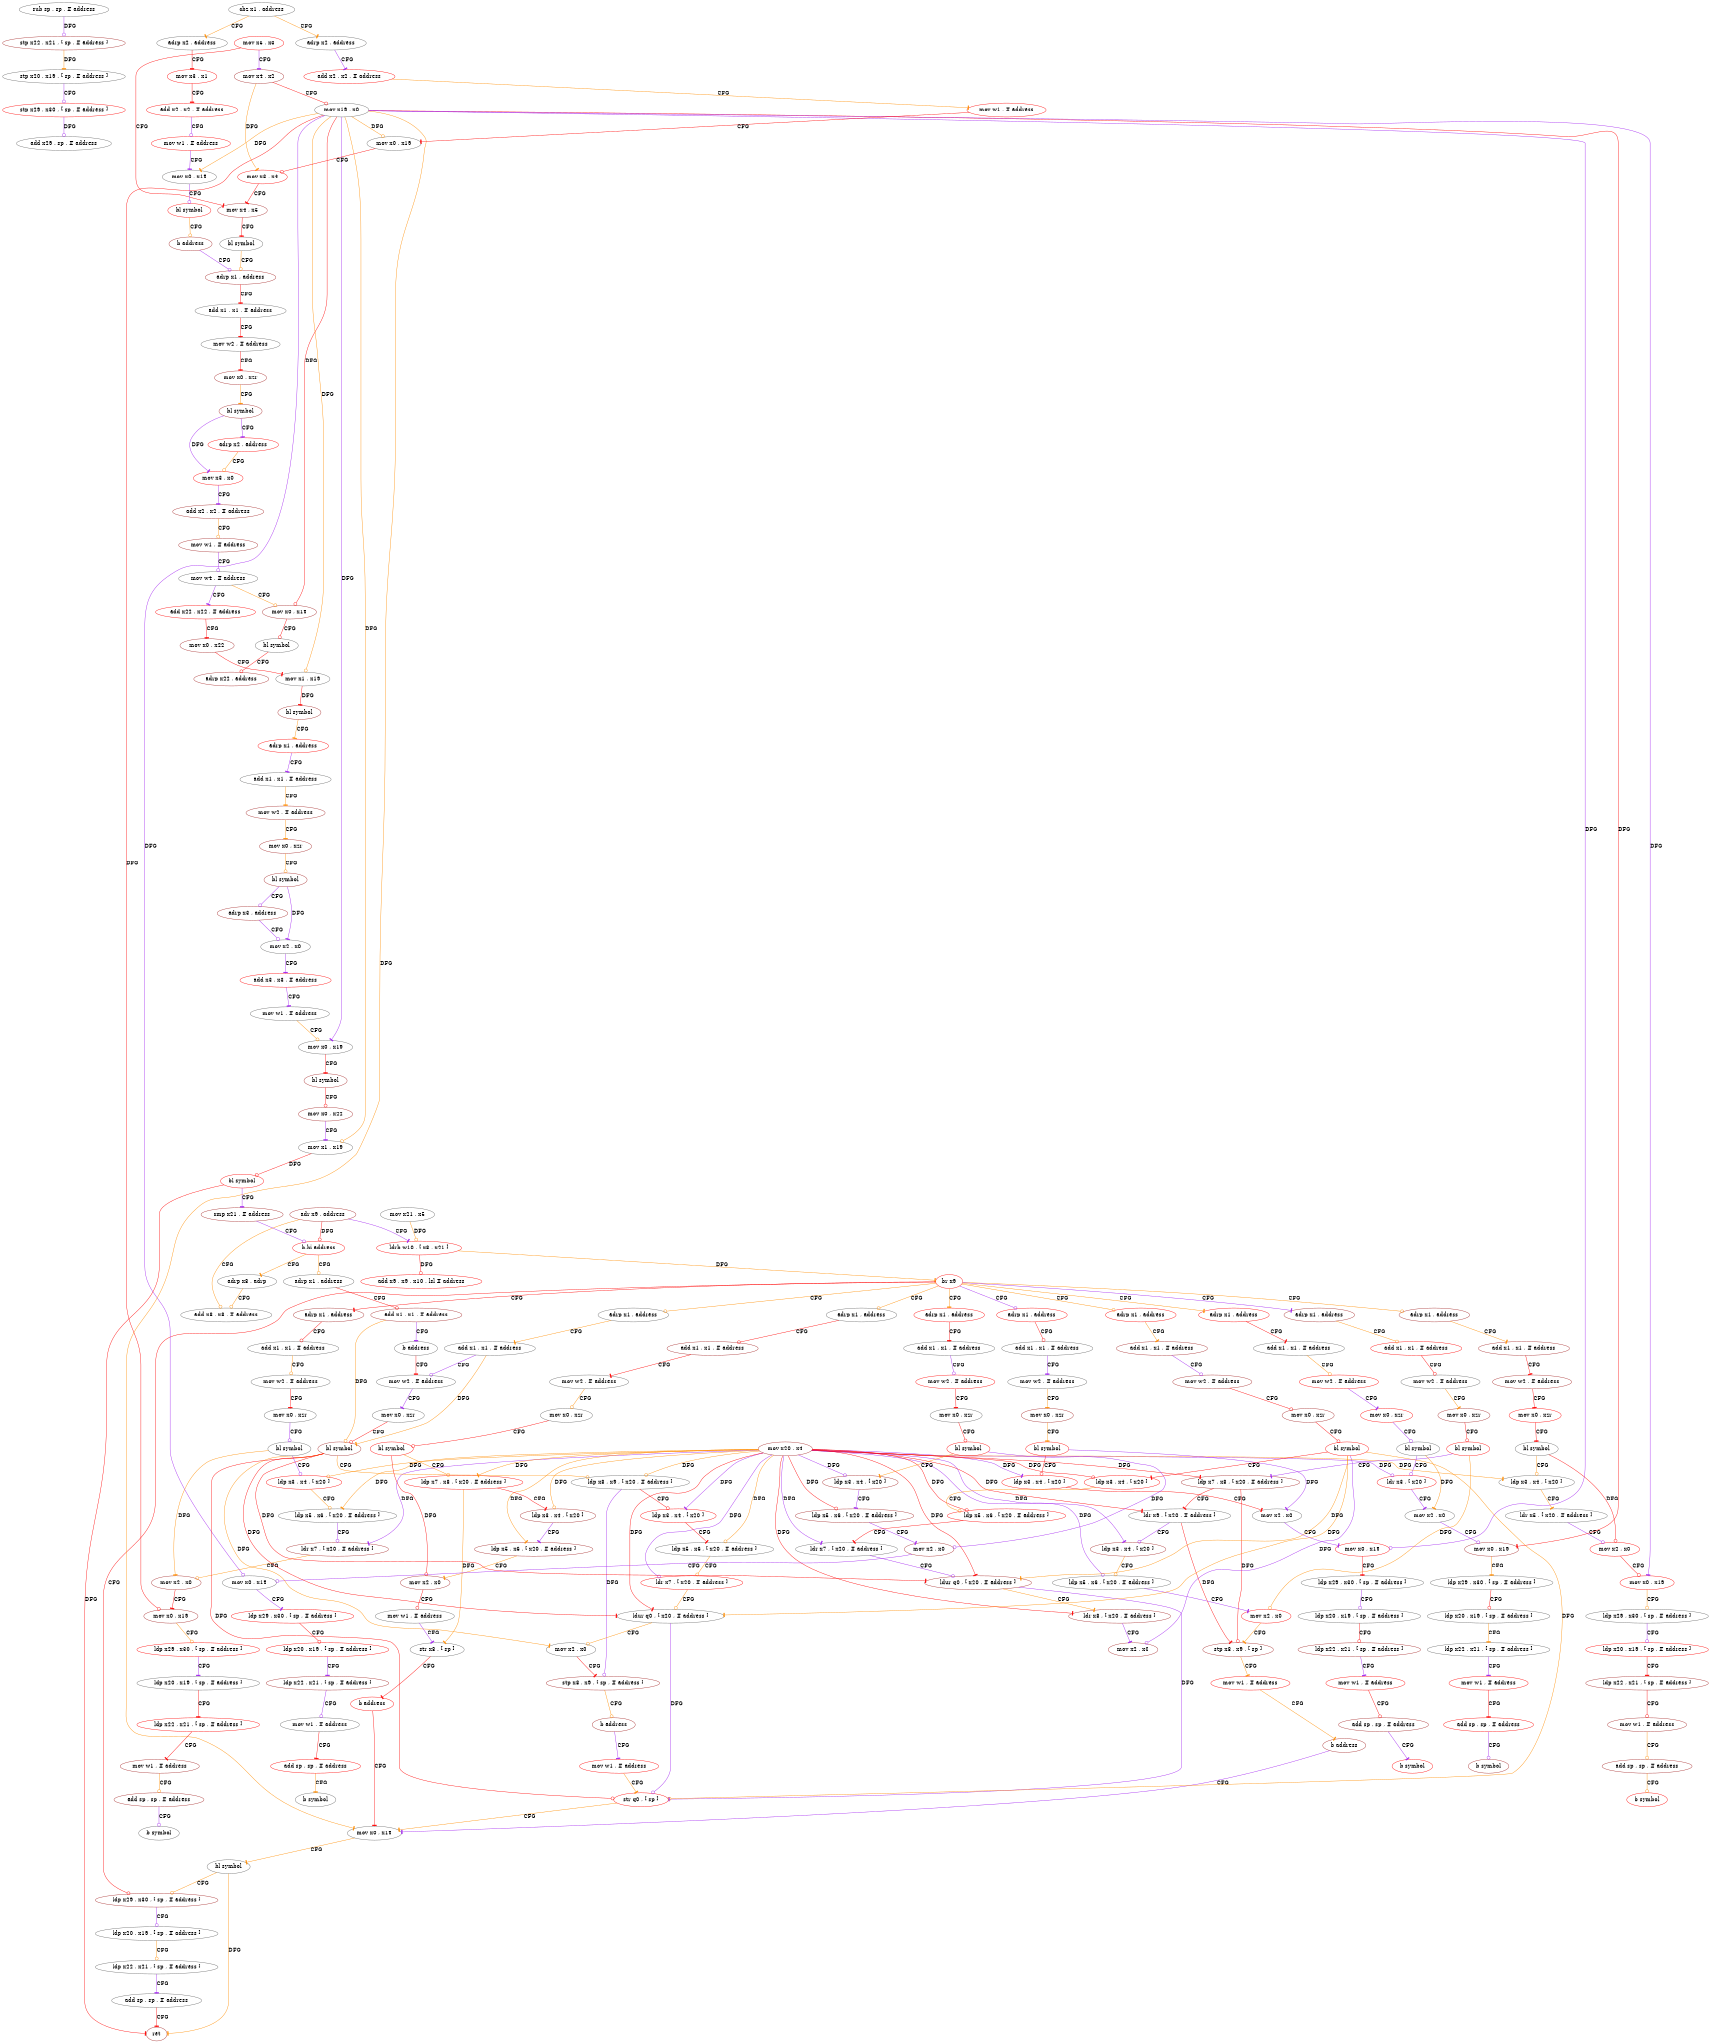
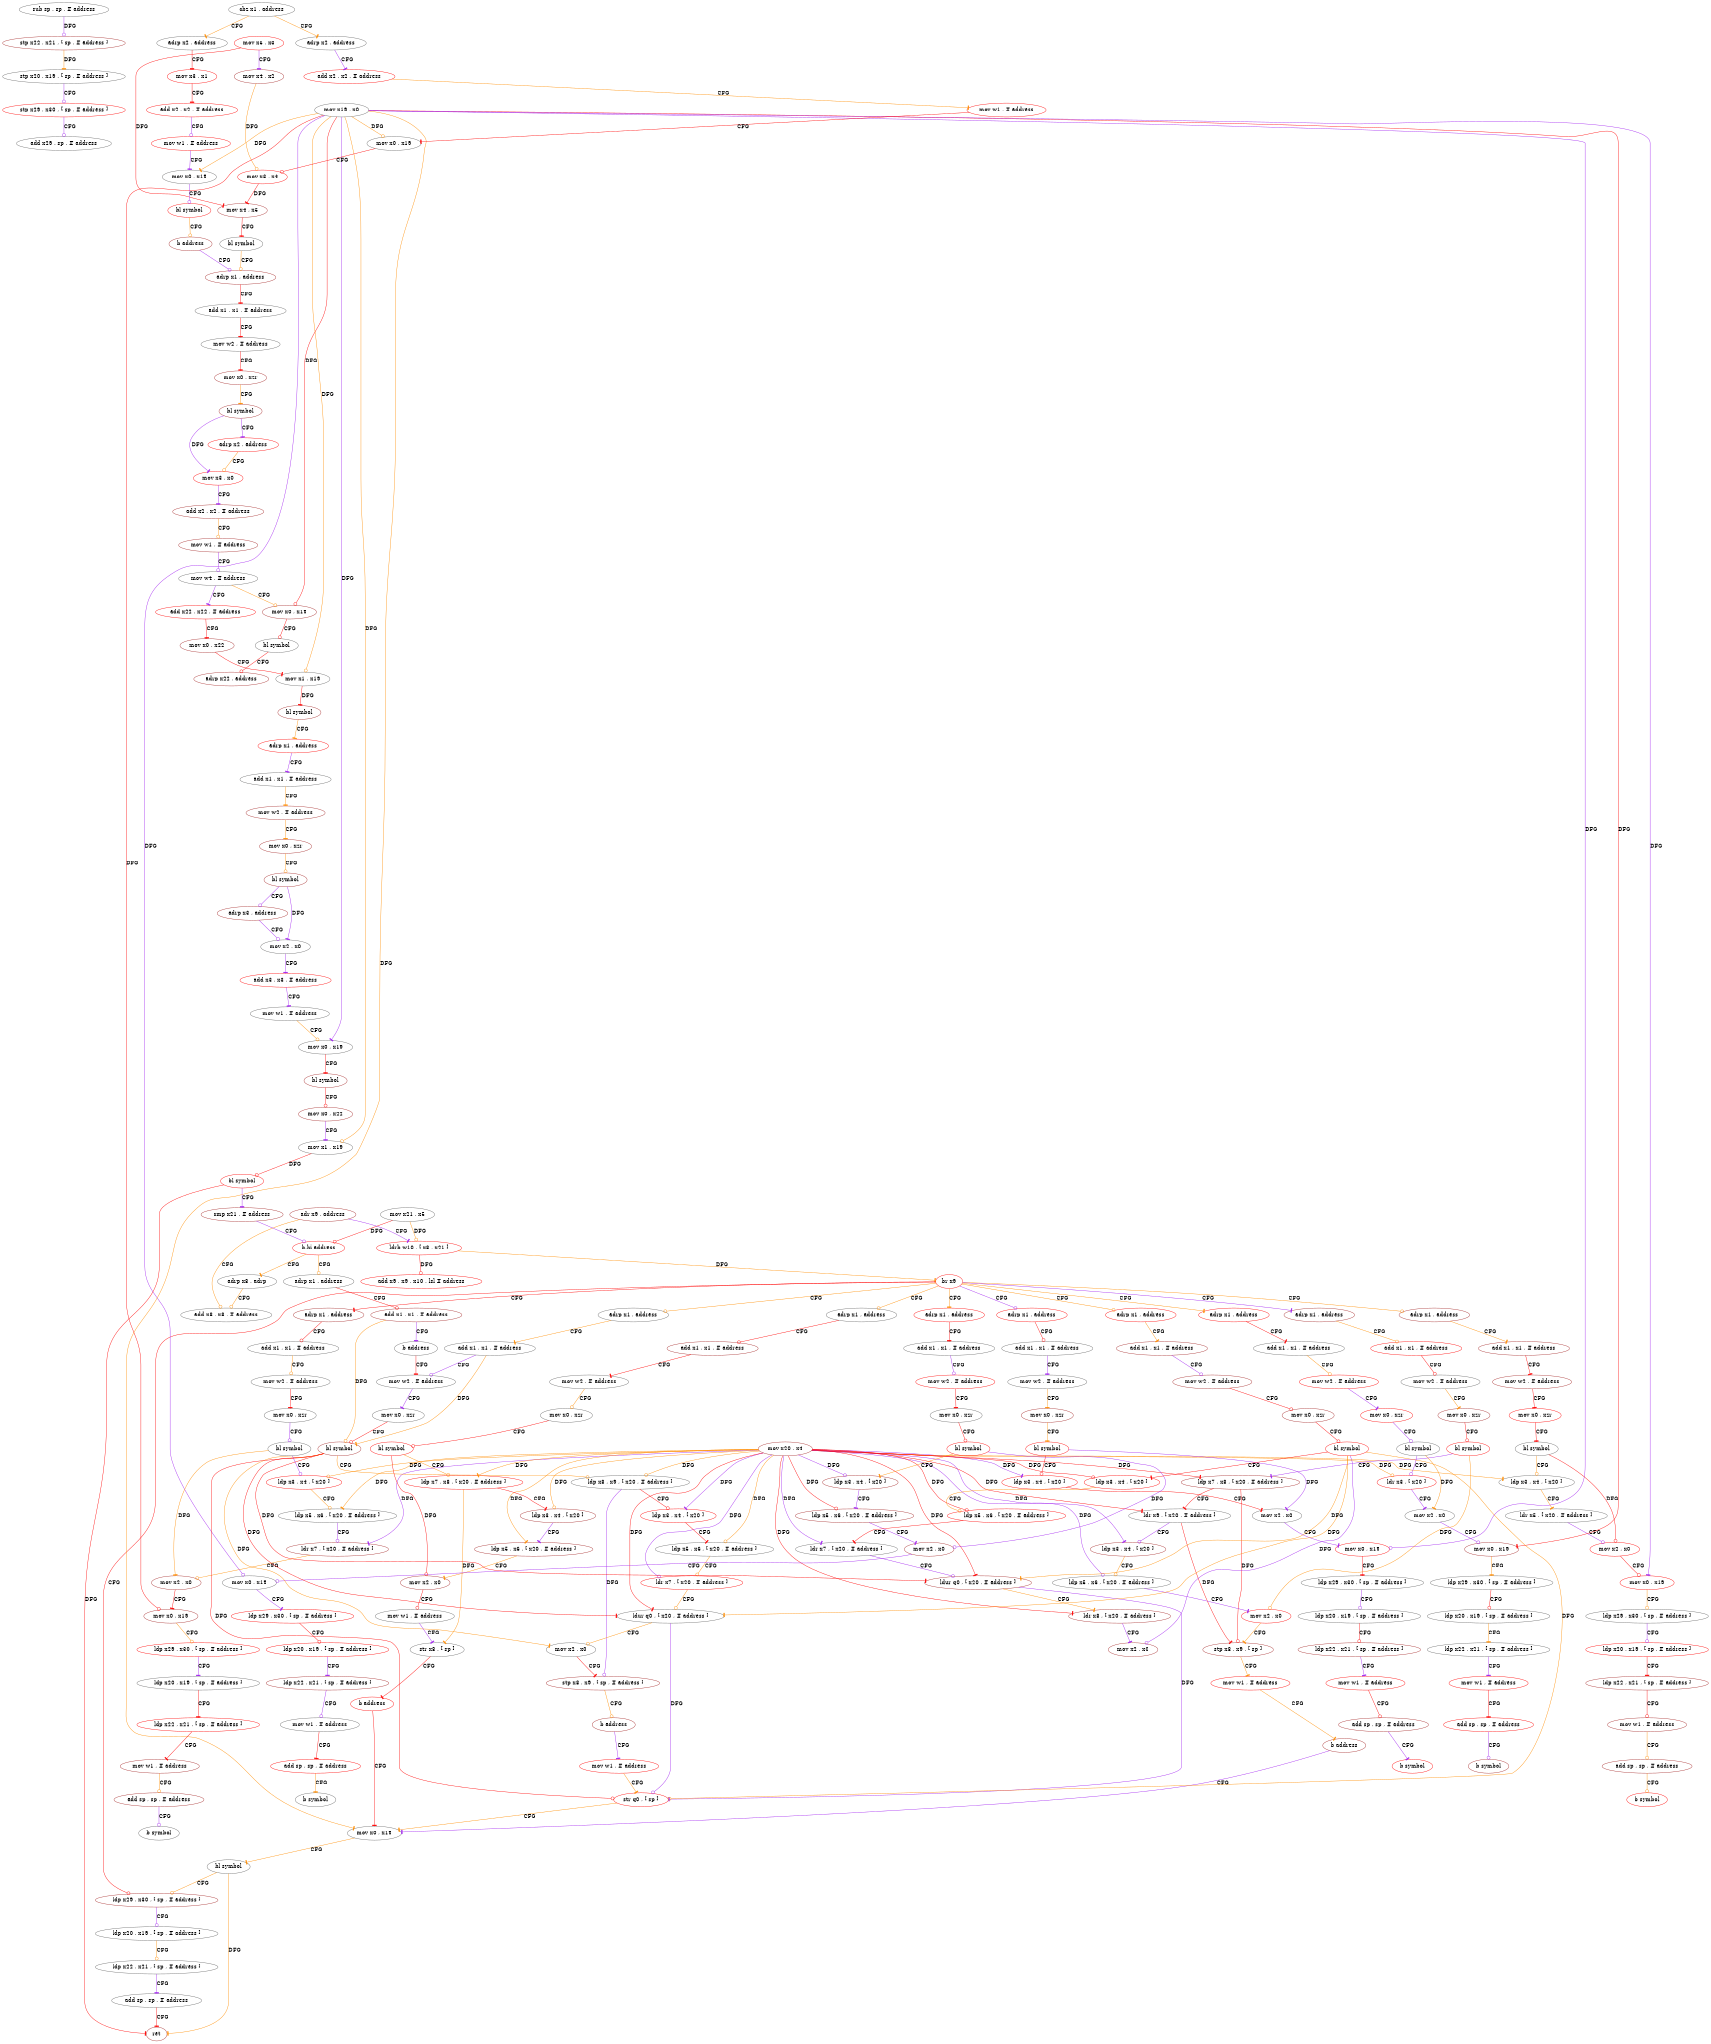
edge "mov x4 , x2" -> "mov x19 , x0": removed, label "CFG"
edge "mov x4 , x2" -> "mov x3 , x4": arrowhead tee -> odot
edge "stp x29 , x30 , [ sp , # address ]" -> "add x29 , sp , # address": label "DFG" -> "CFG"
edge "mov x5 , x3" -> "mov x4 , x5": label "CFG" -> "DFG"
edge "mov x3 , x4" -> "mov x4 , x5": label "CFG" -> "DFG"
edge "adr x9 , address" -> "b.hi address": now "mov x21 , x5" -> "b.hi address"
edge "mov x20 , x4" -> "ldr x3 , [ x20 ]": color purple -> darkorange
